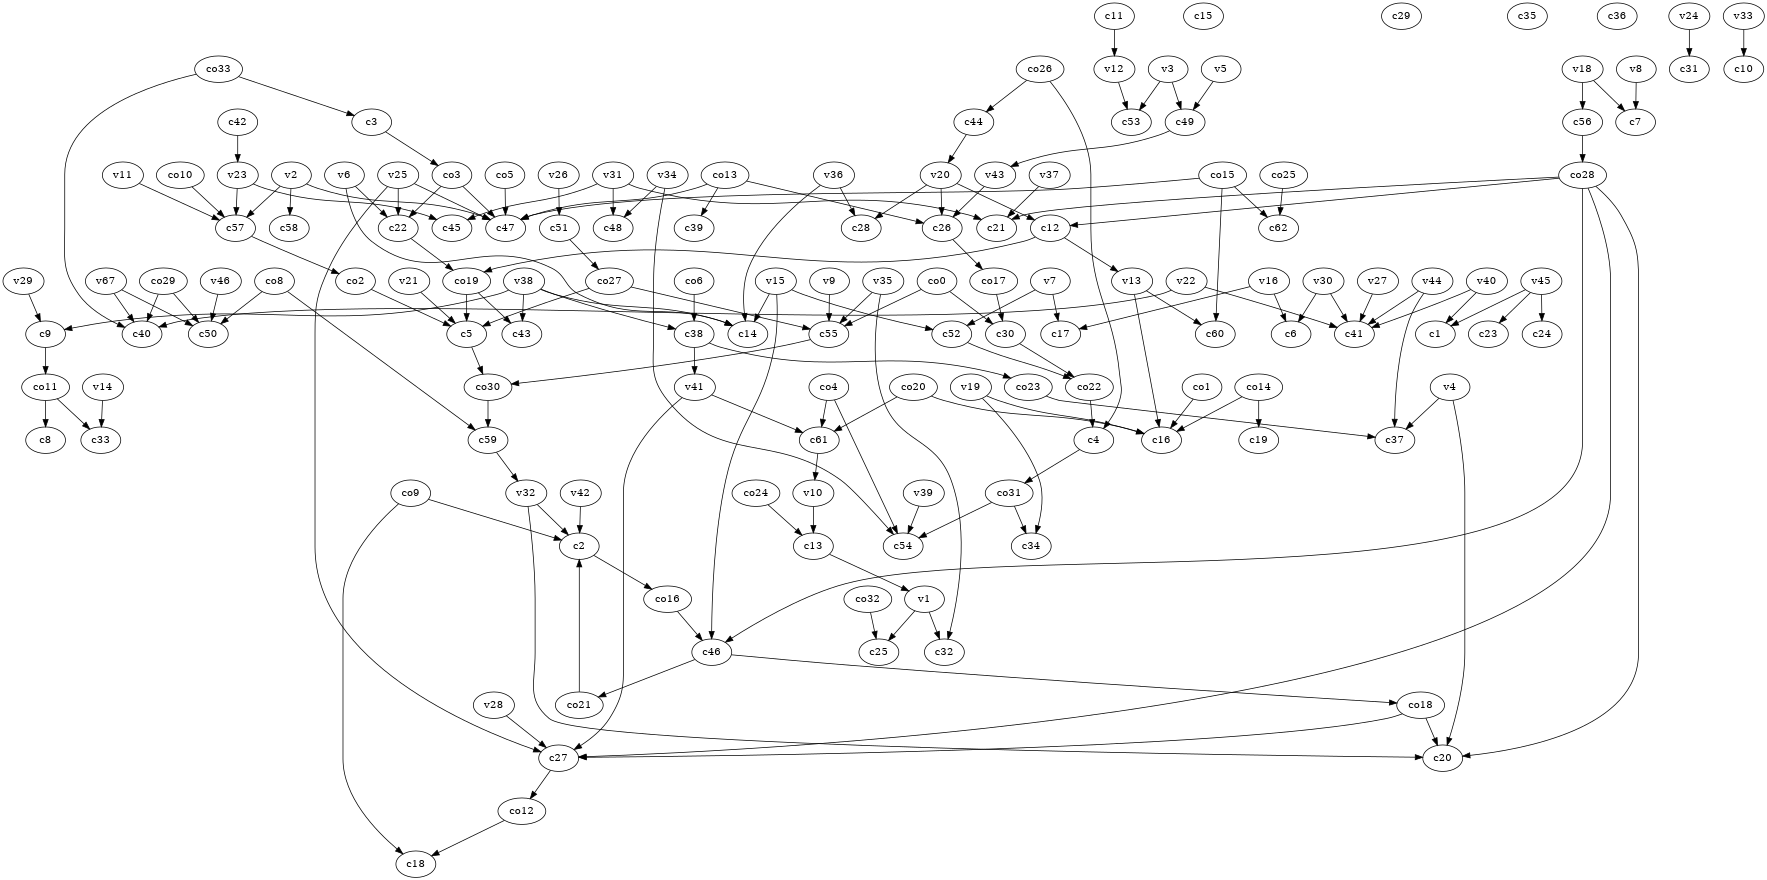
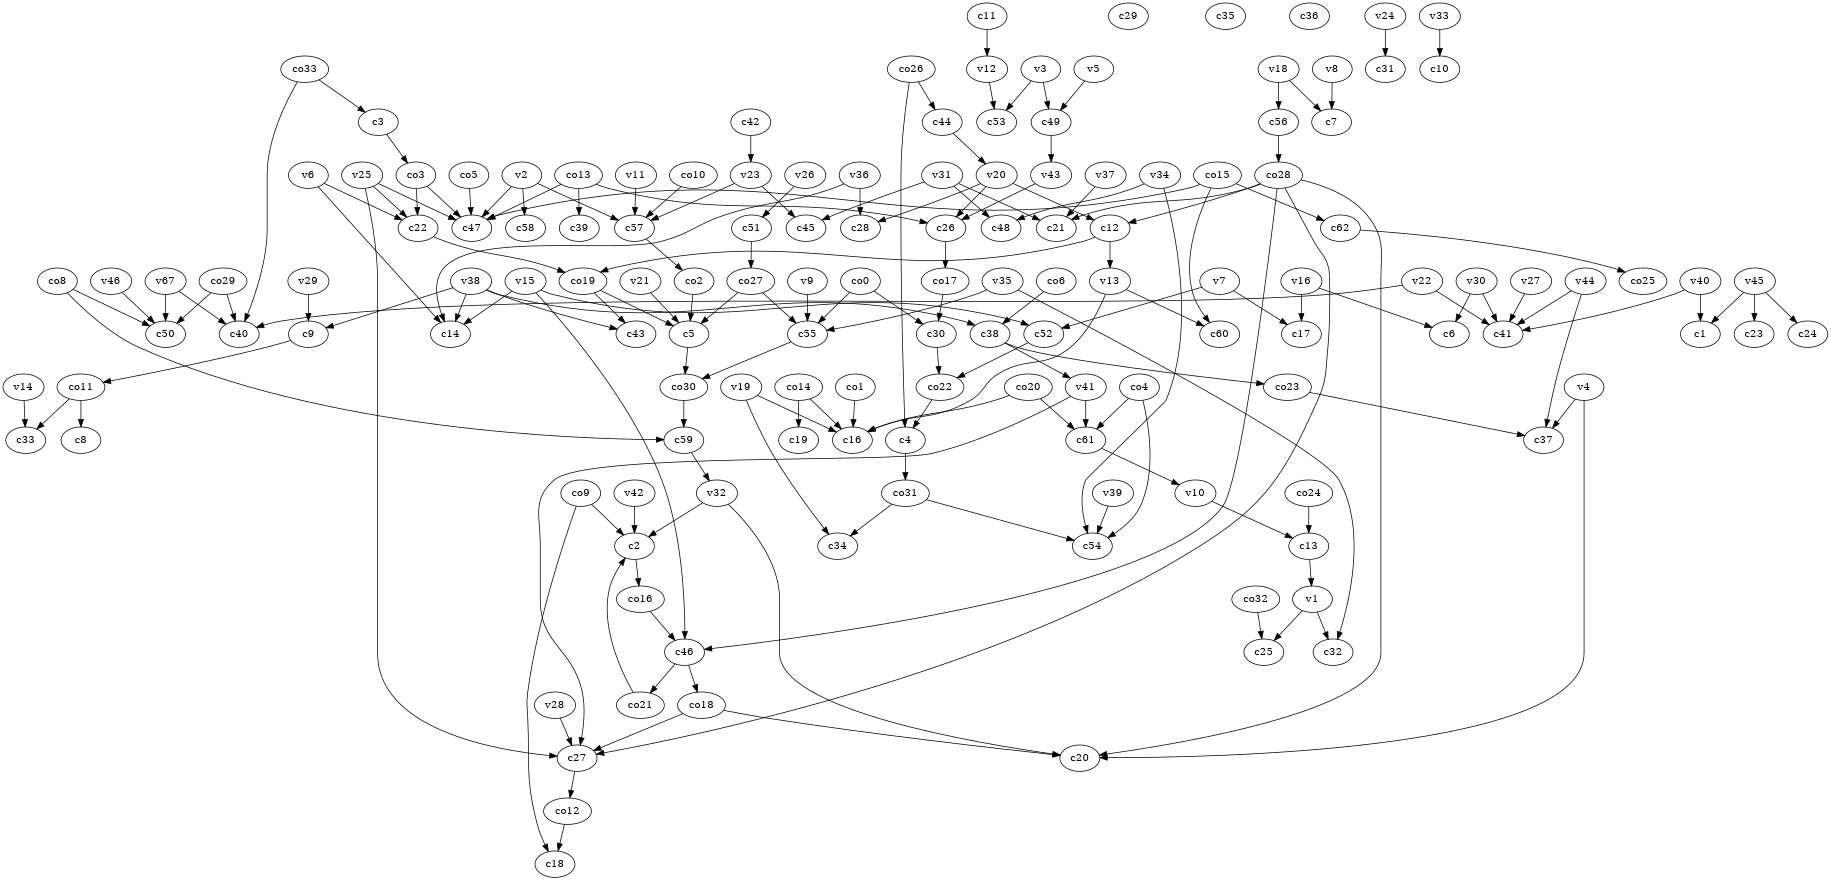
node "c15": removed
edge "co25" -> "c62": reversed
